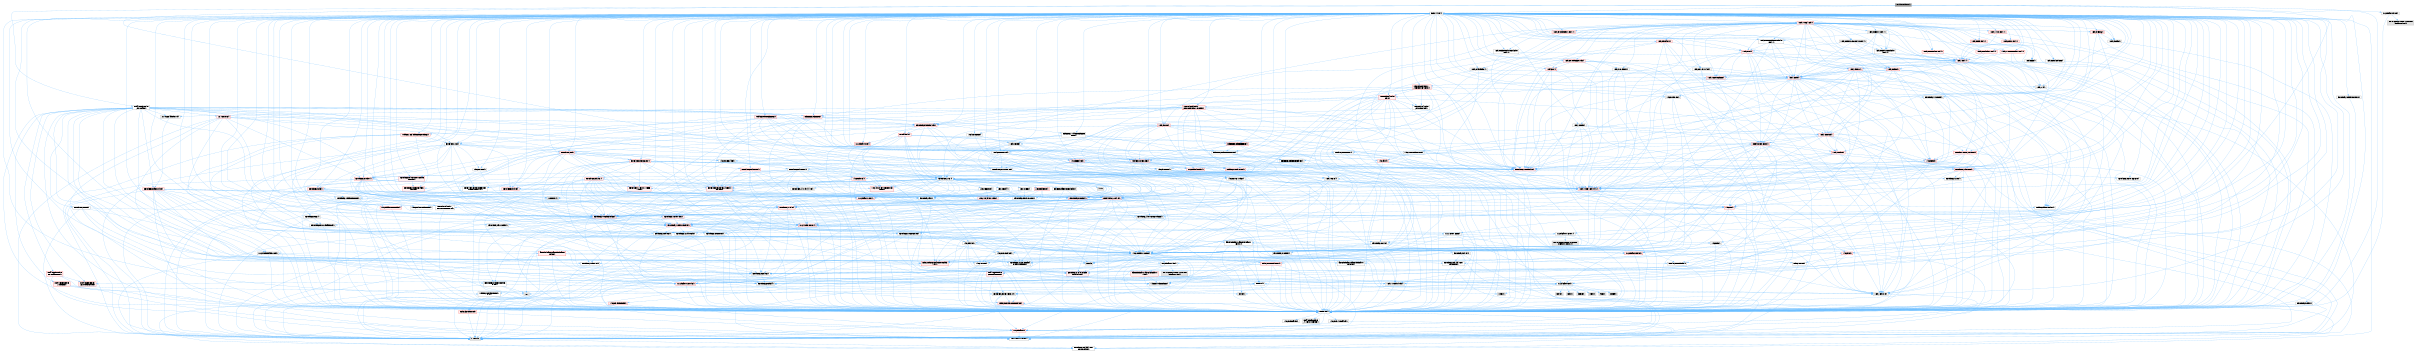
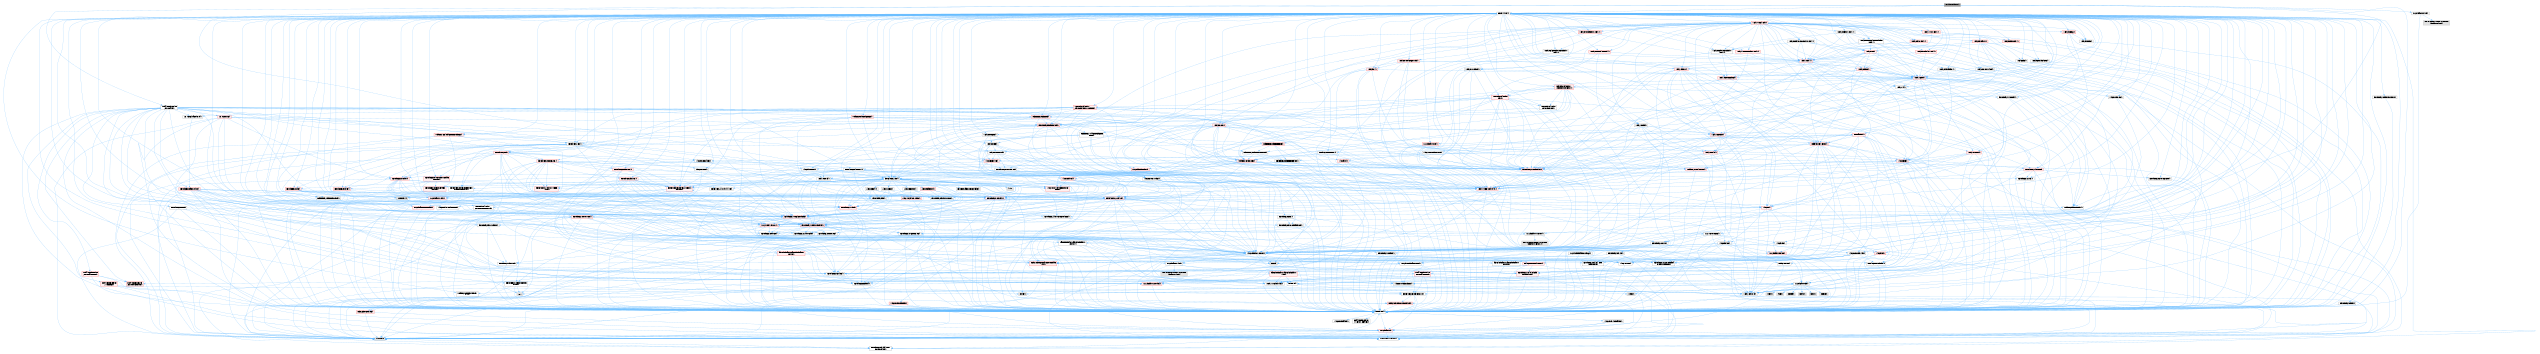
node "AssertionMacros/IntVector.h": label "AssertionMacros/IntVector.h" -> "Math/IntVector.h"
node "HAL/ThreadSafeCounter64.h": added
